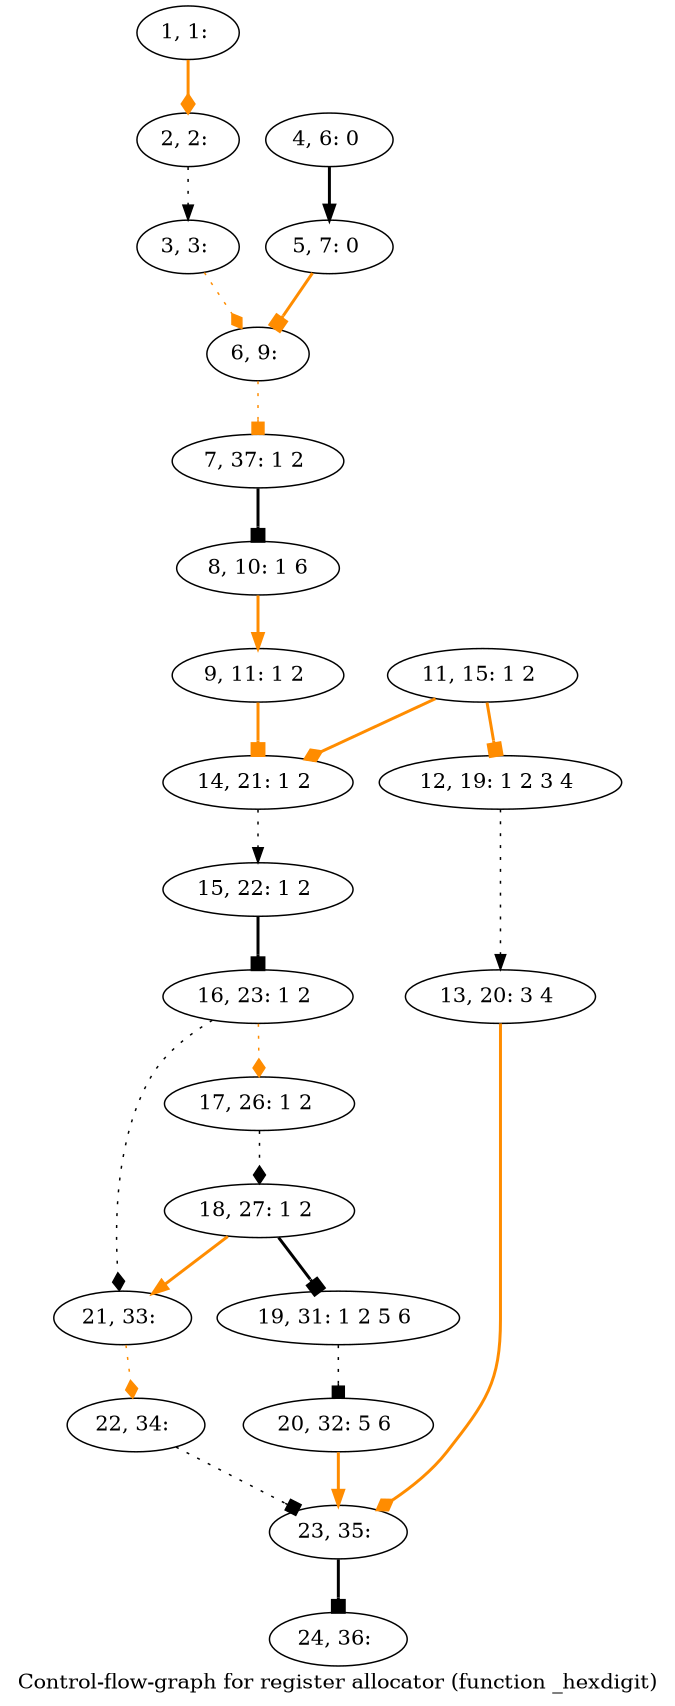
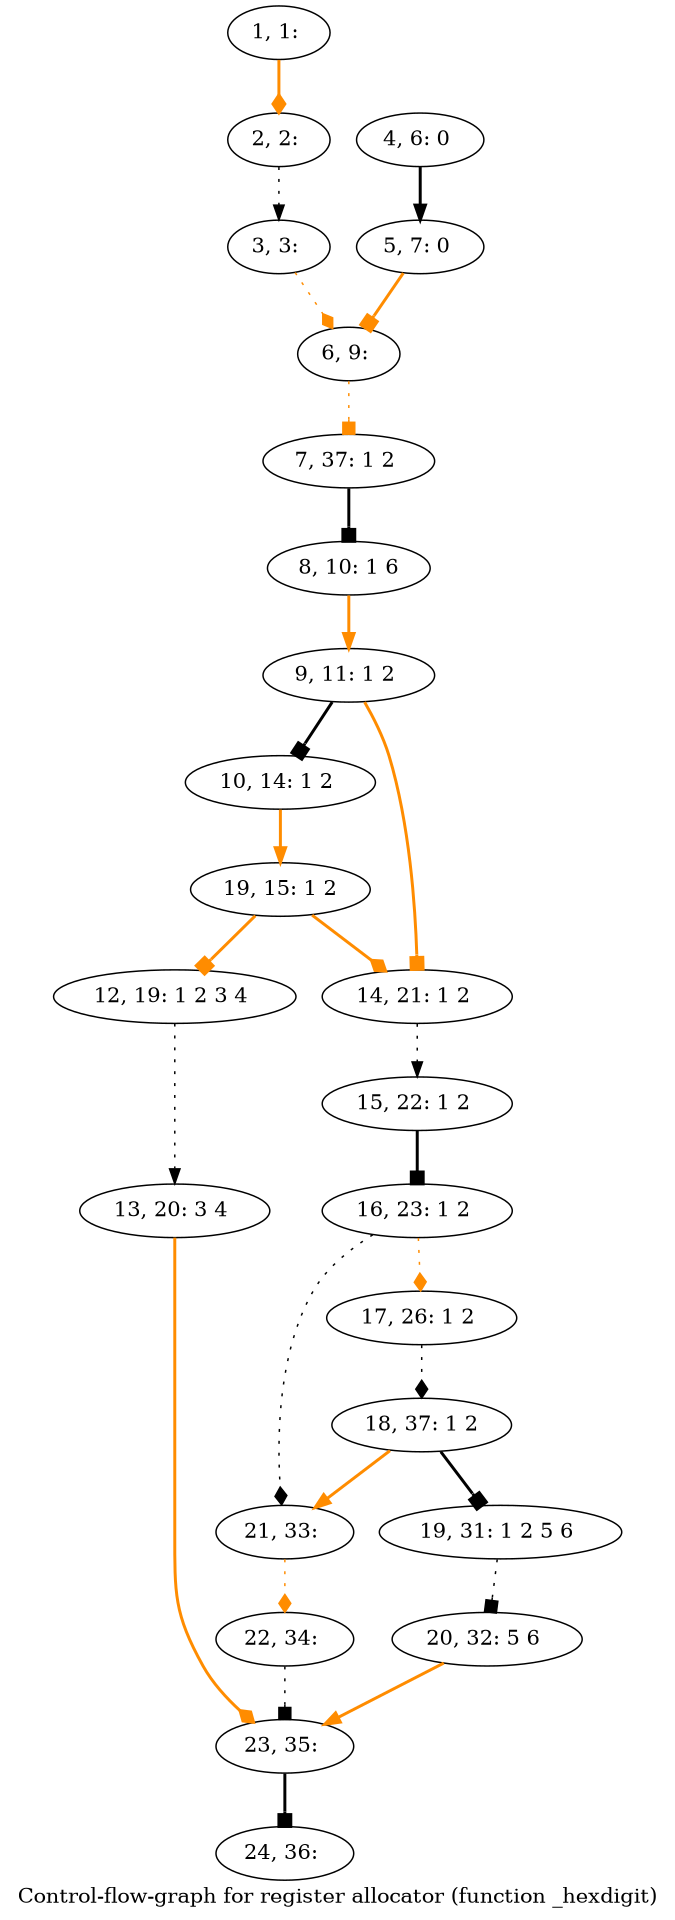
node "11, 15: 1 2": label "11, 15: 1 2" -> "19, 15: 1 2"
node "10, 14: 1 2": added
node "18, 27: 1 2": label "18, 27: 1 2" -> "18, 37: 1 2"
